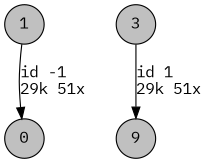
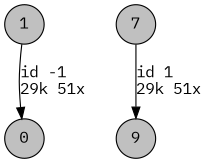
node "3": label "3" -> "7"
